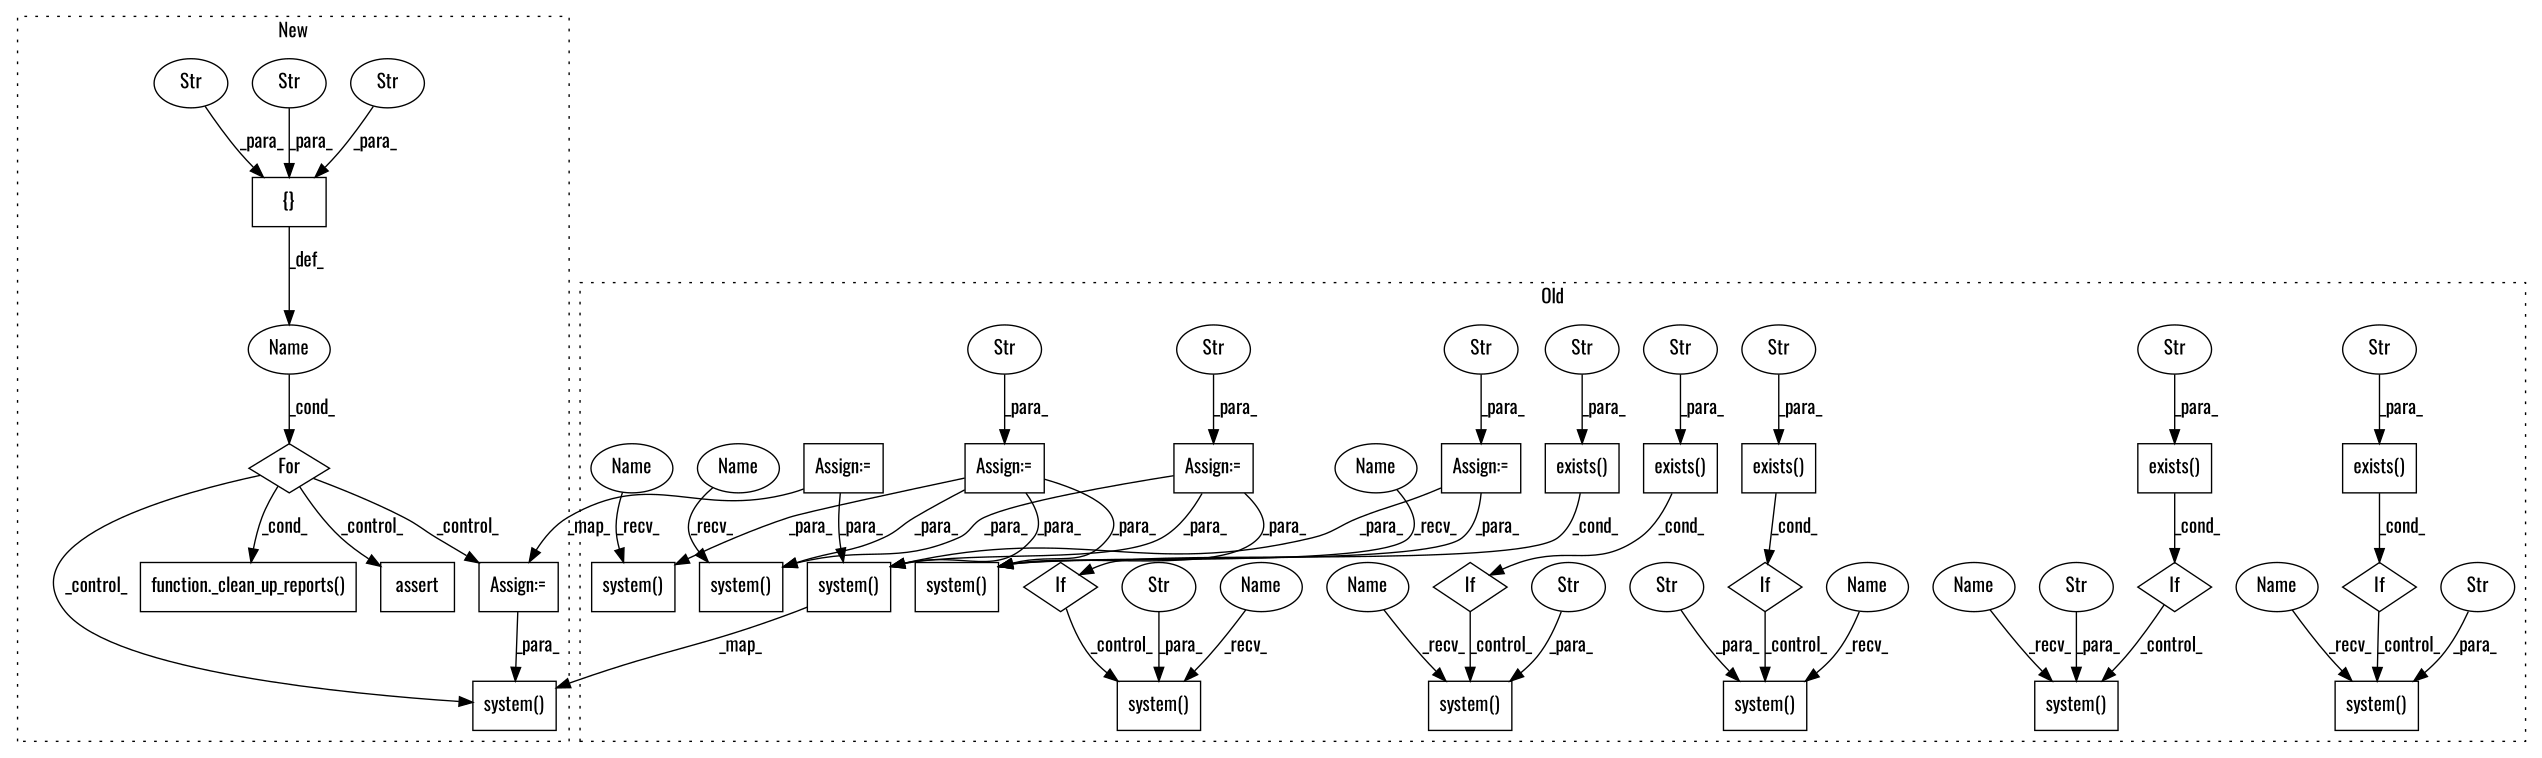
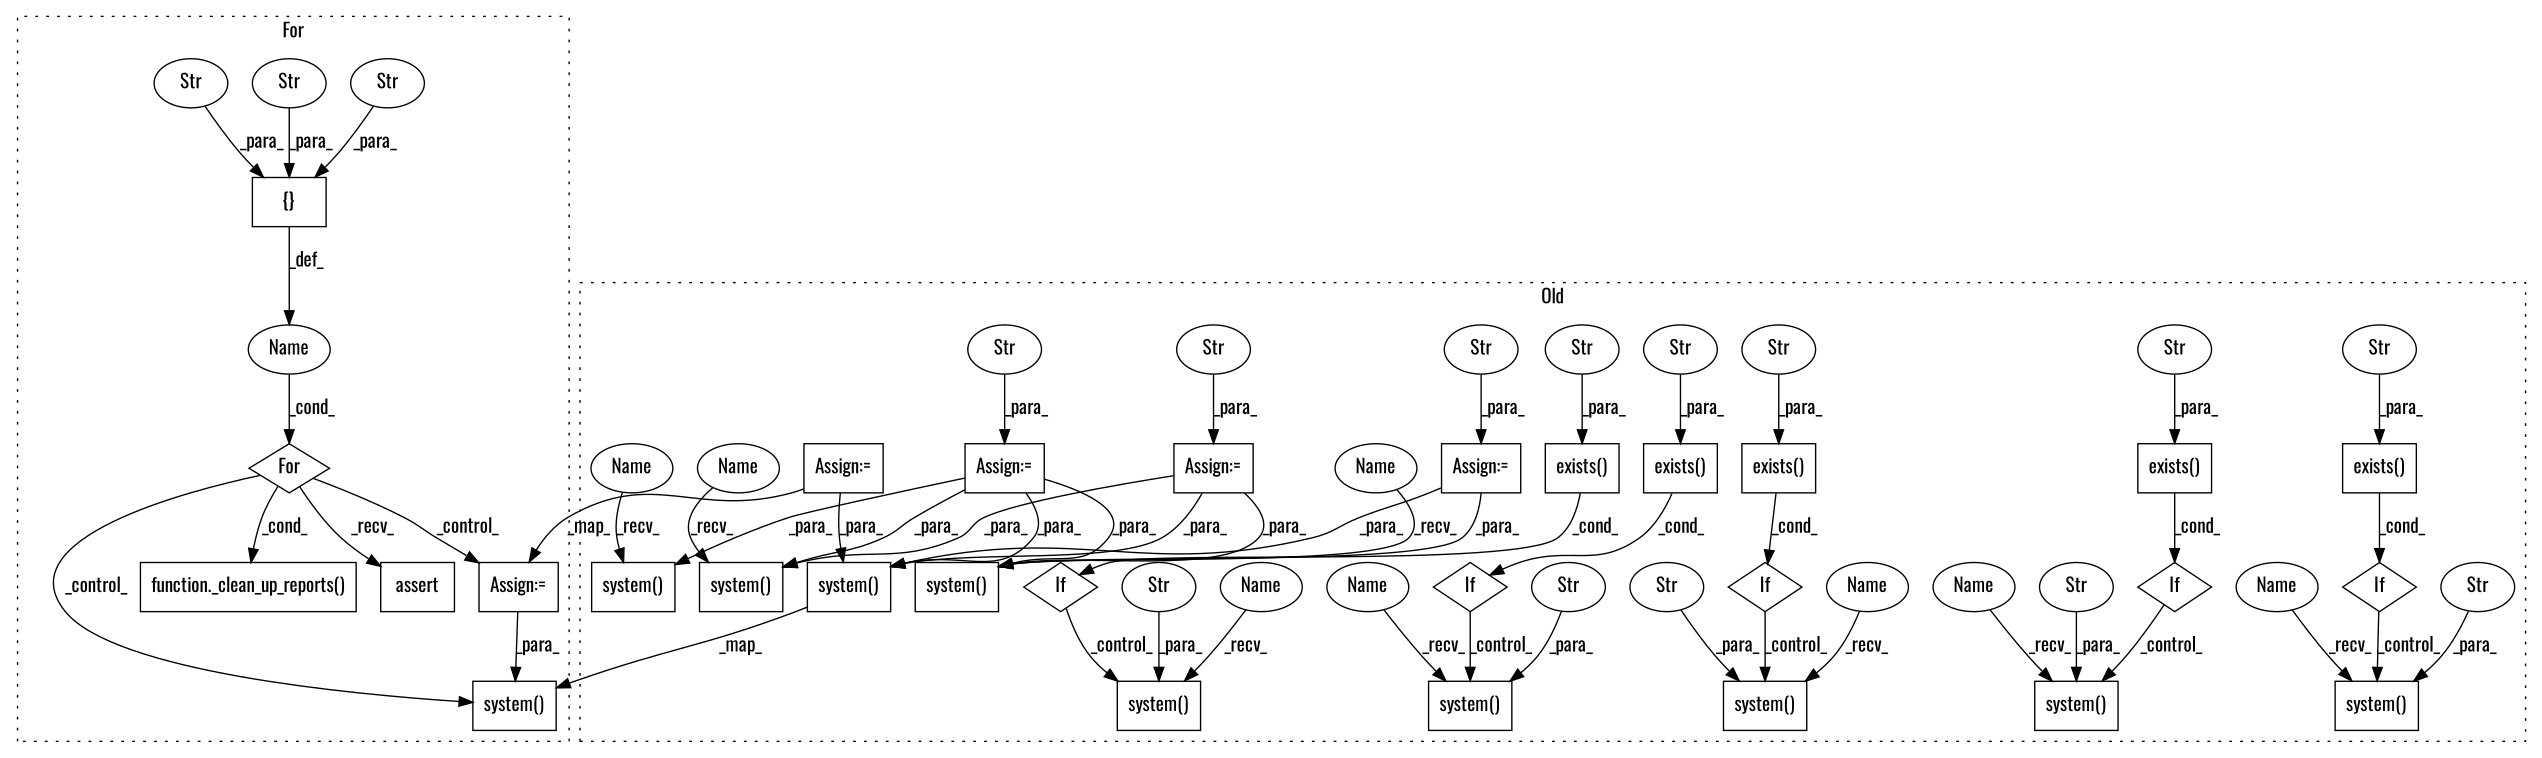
cluster "New": label "New" -> "For"
edge "For" -> "assert": label "_control_" -> "_recv_"
